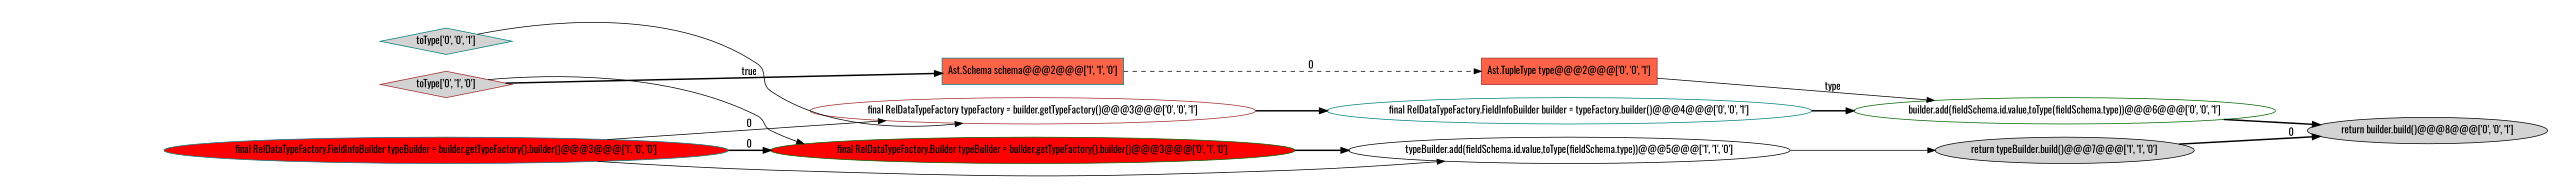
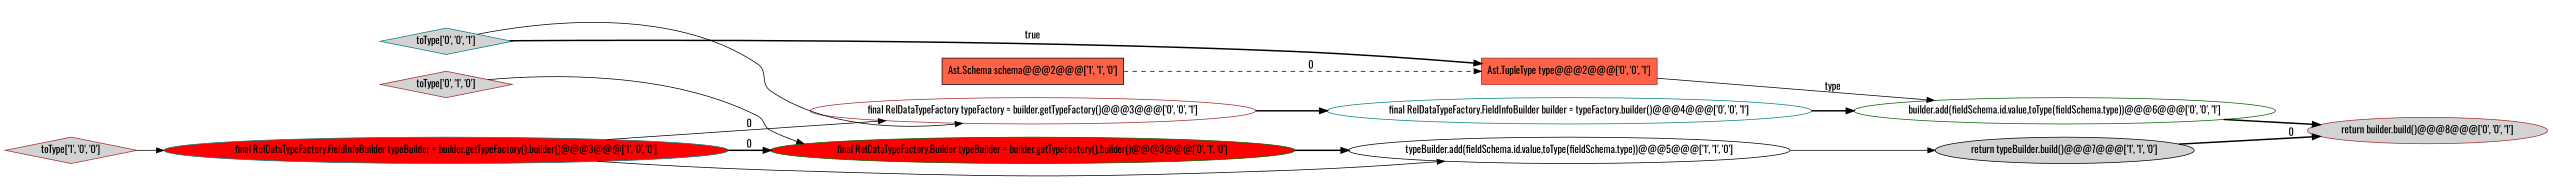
edge "toType['0', '0', '1']" -> "Ast.TupleType type@@@2@@@['0', '0', '1']": added, label "true"
node "Ast.Schema schema@@@2@@@['1', '1', '0']": color teal -> black
edge "toType['0', '1', '0']" -> "Ast.Schema schema@@@2@@@['1', '1', '0']": removed, label "true"
node "return builder.build()@@@8@@@['0', '0', '1']": color black -> brown
node "toType['1', '0', '0']": added
